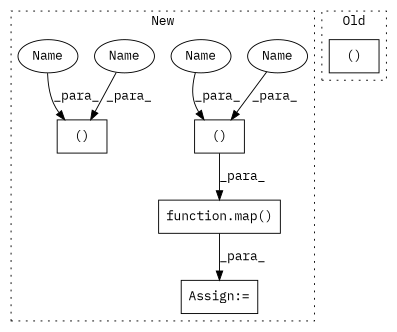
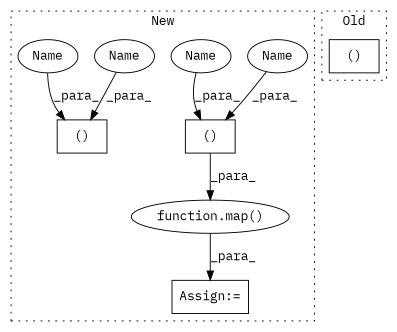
node "function.map()": shape box -> ellipse
